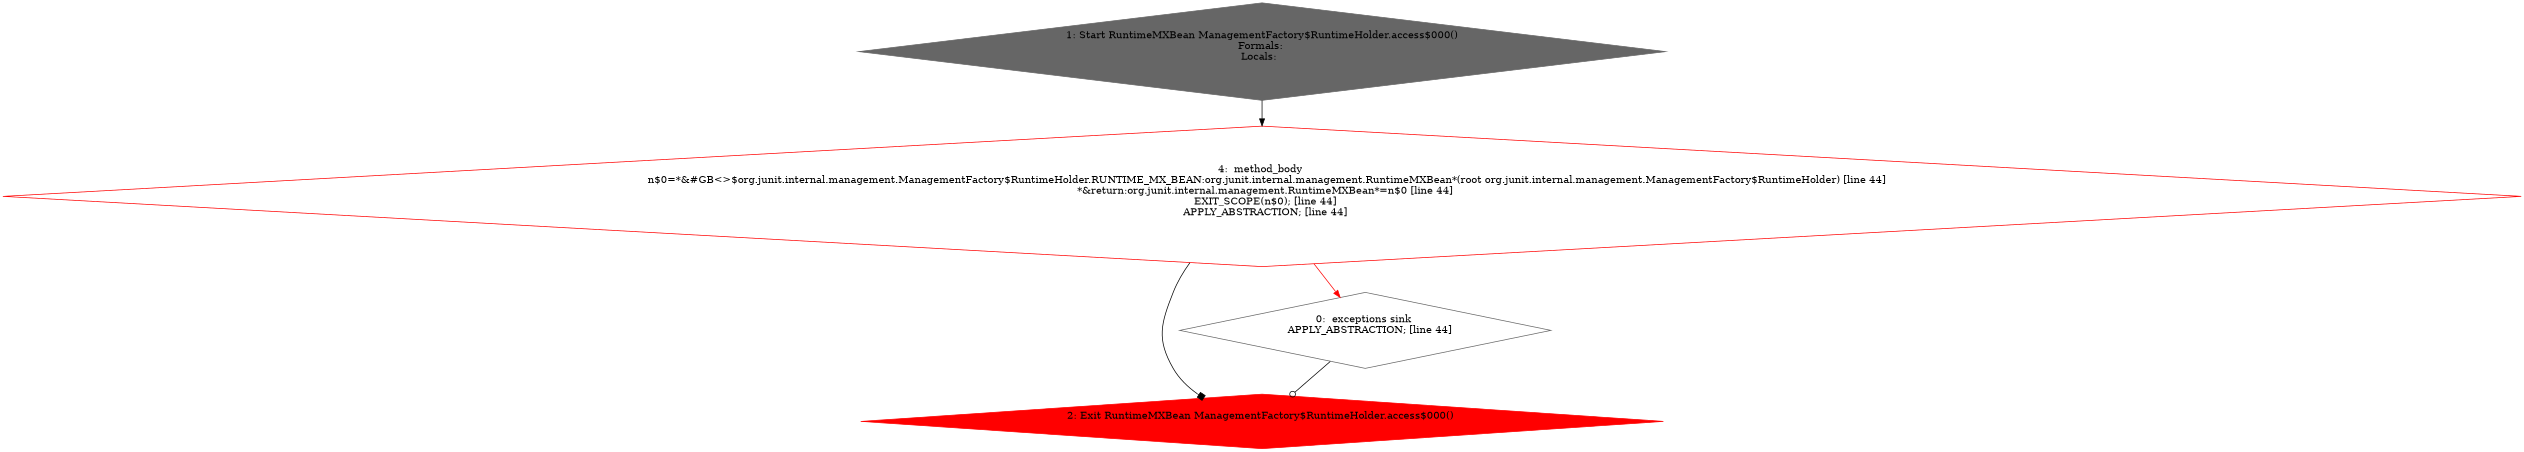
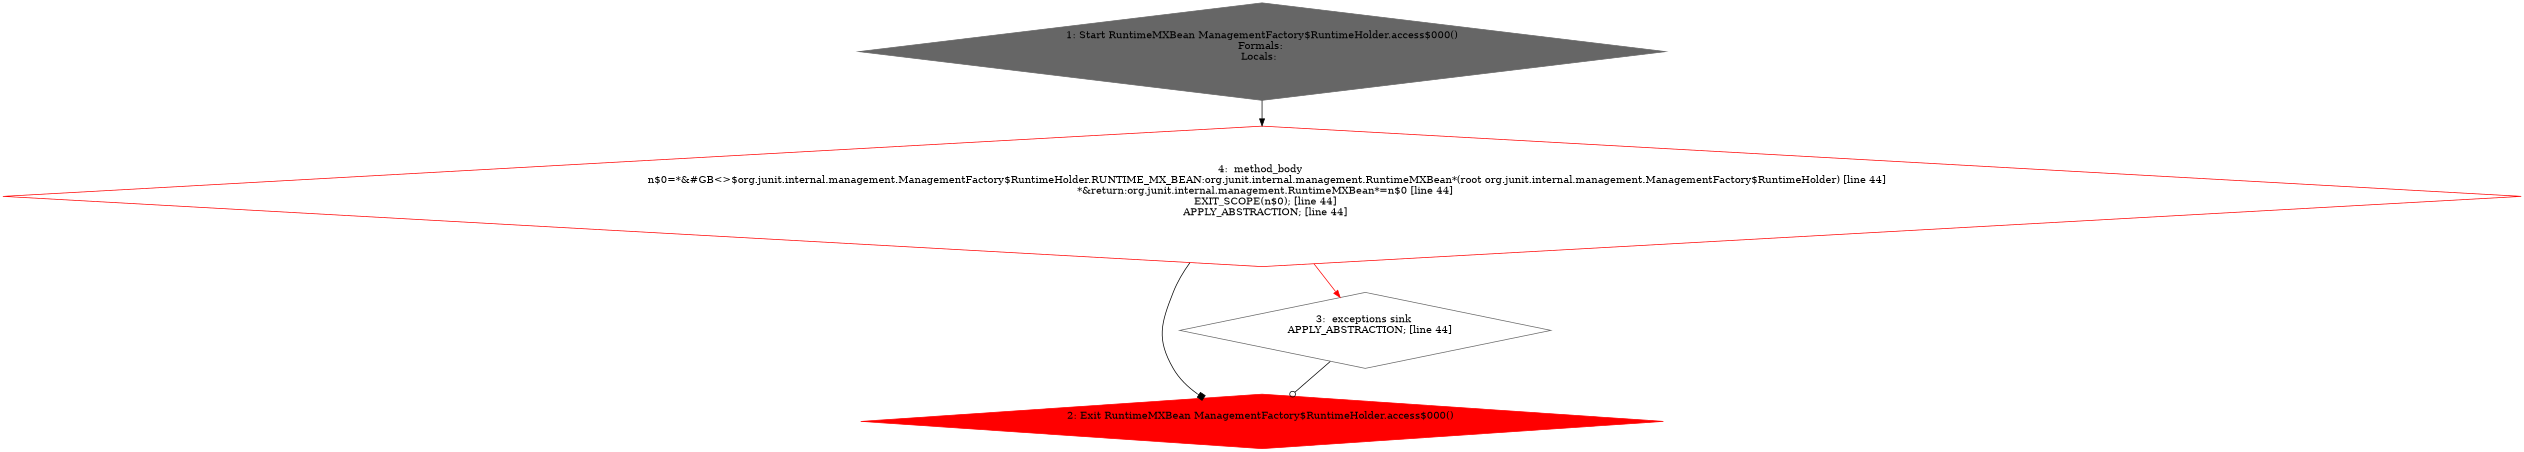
node "0:  exceptions sink APPLY_ABSTRACTION; [line 44]": label "0:  exceptions sink APPLY_ABSTRACTION; [line 44]" -> "3:  exceptions sink APPLY_ABSTRACTION; [line 44]"
